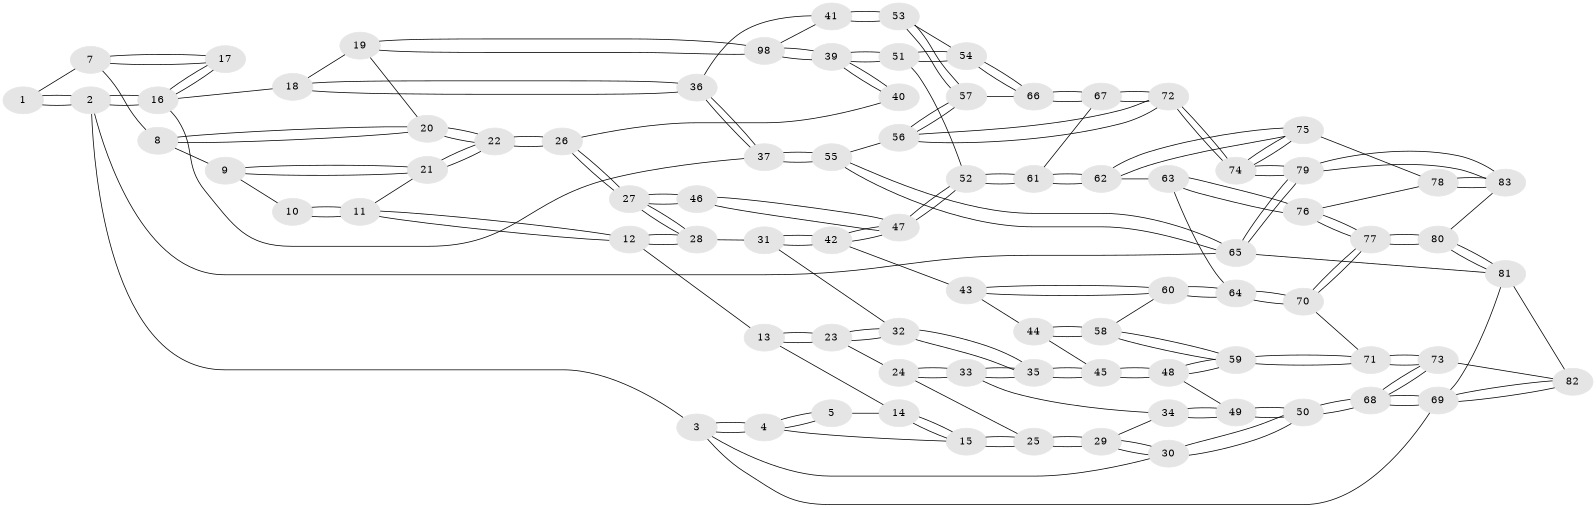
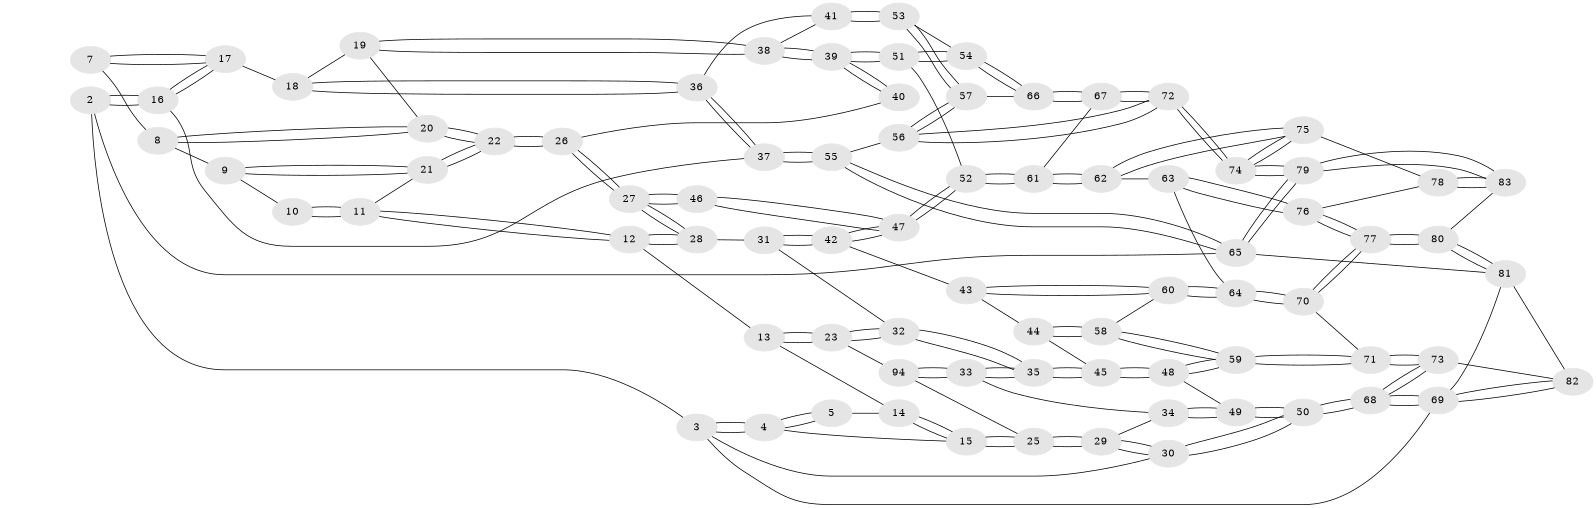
node "98": label "98" -> "38"
edge "18" -- "16": now "18" -- "17"
node "1": removed
node "24": label "24" -> "94"
